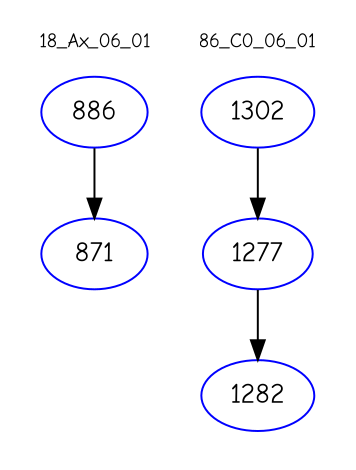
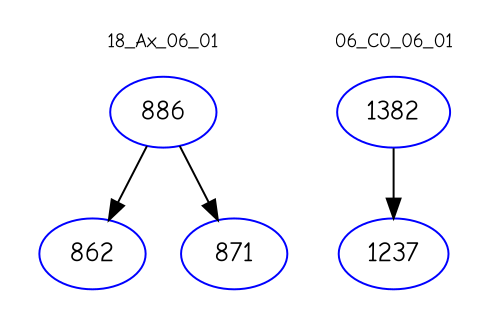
cluster "86_C0_06_01": label "86_C0_06_01" -> "06_C0_06_01"
node "1302": label "1302" -> "1382"
node "862": added
node "1277": label "1277" -> "1237"
node "1282": removed
